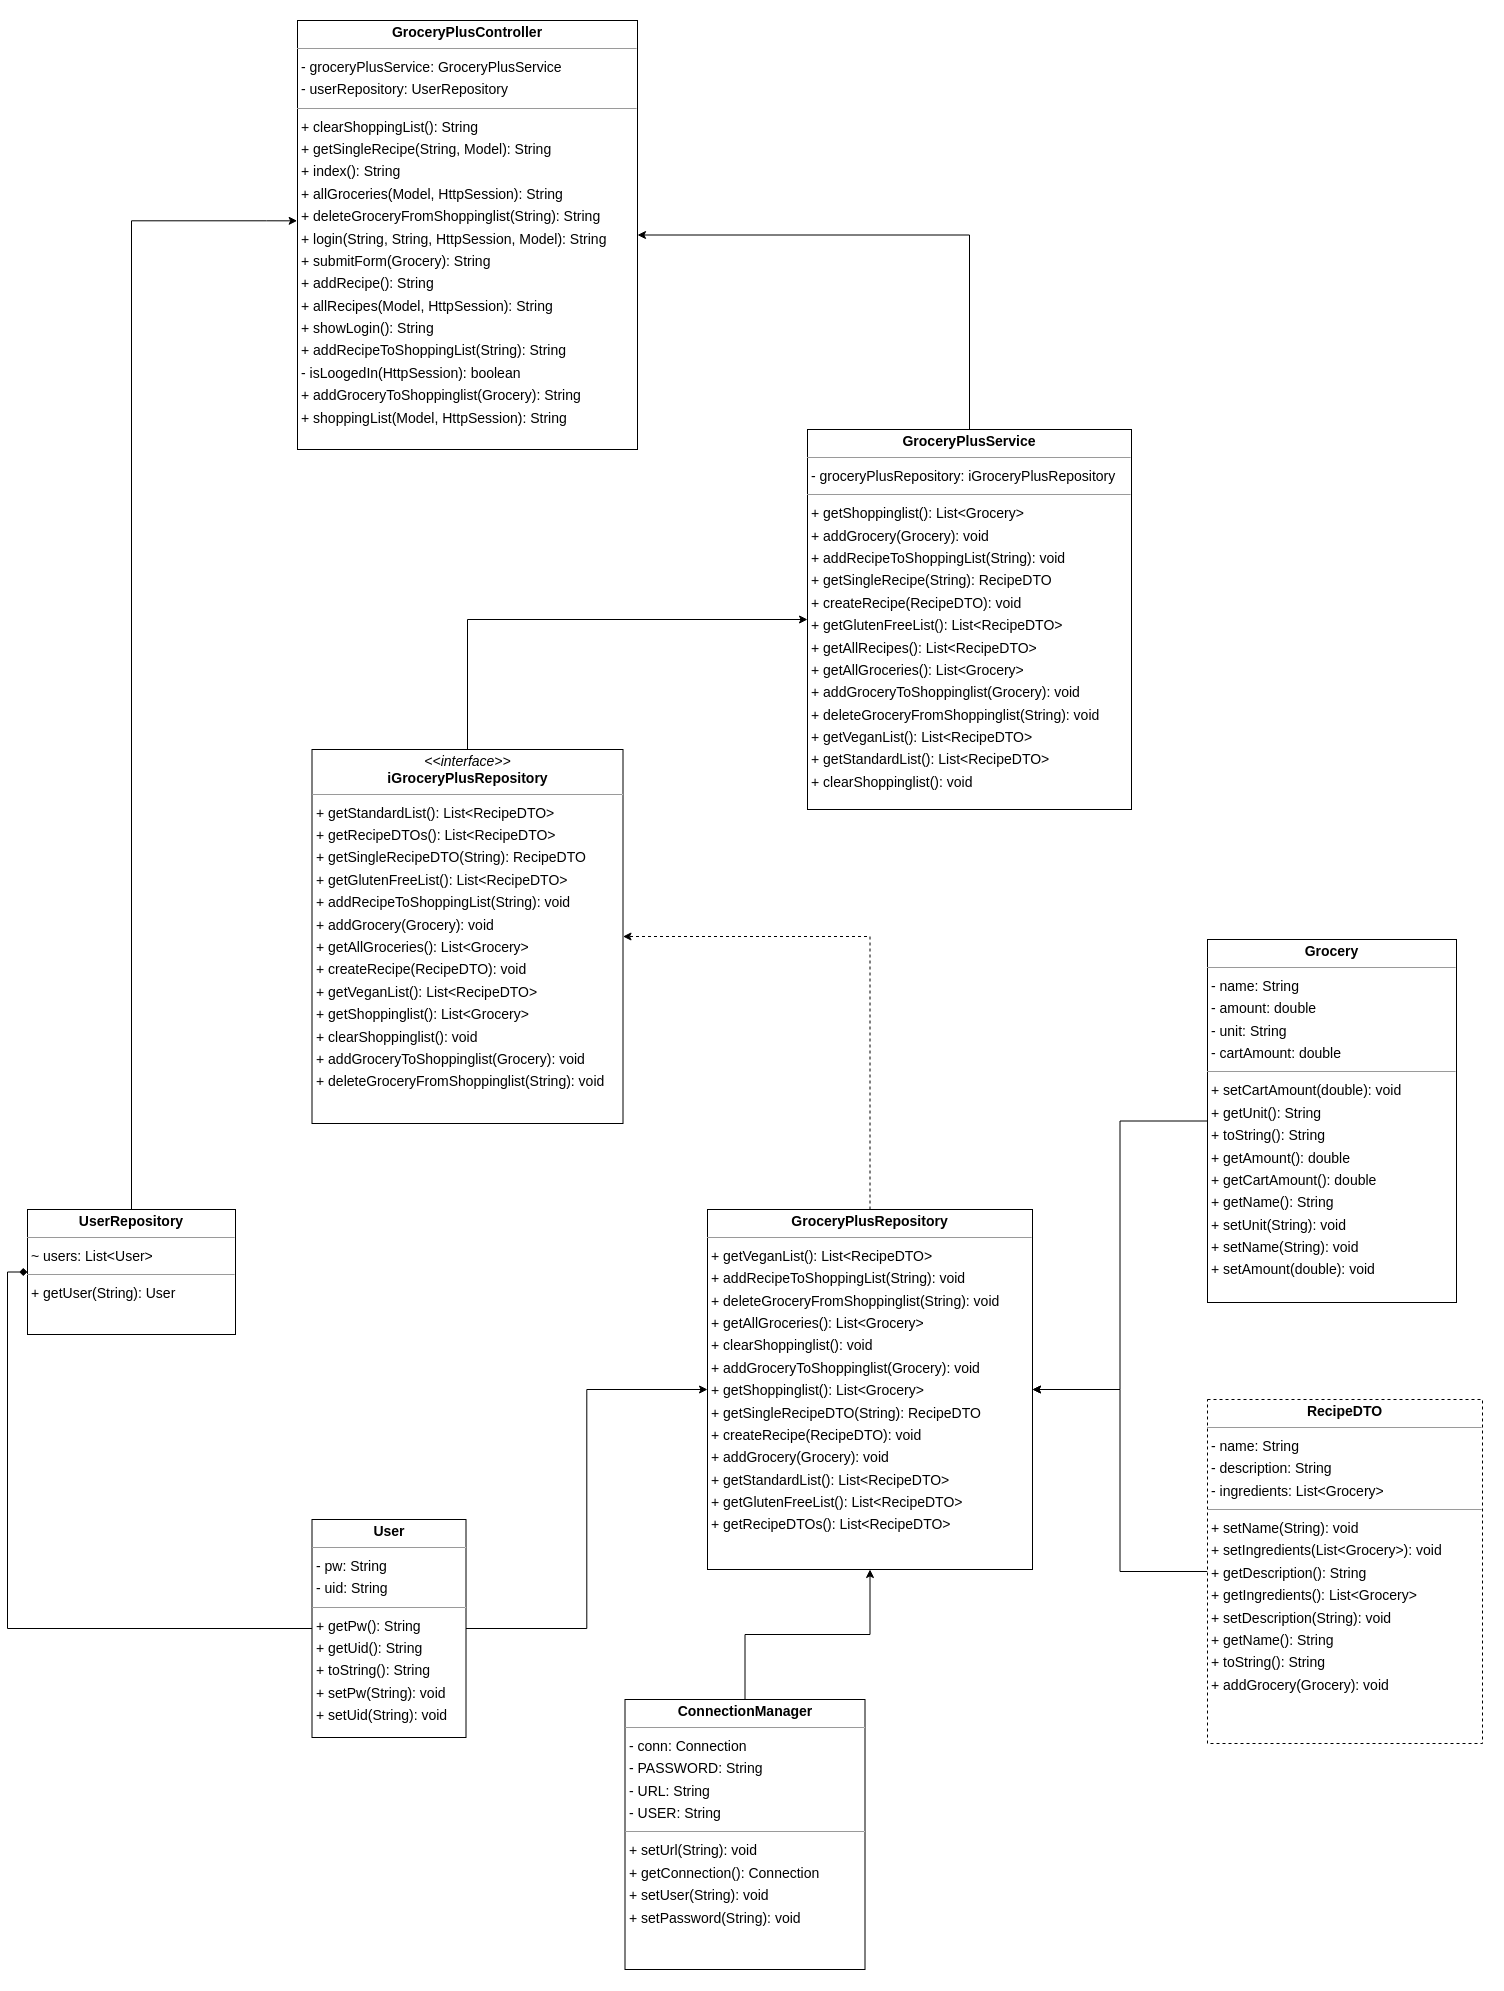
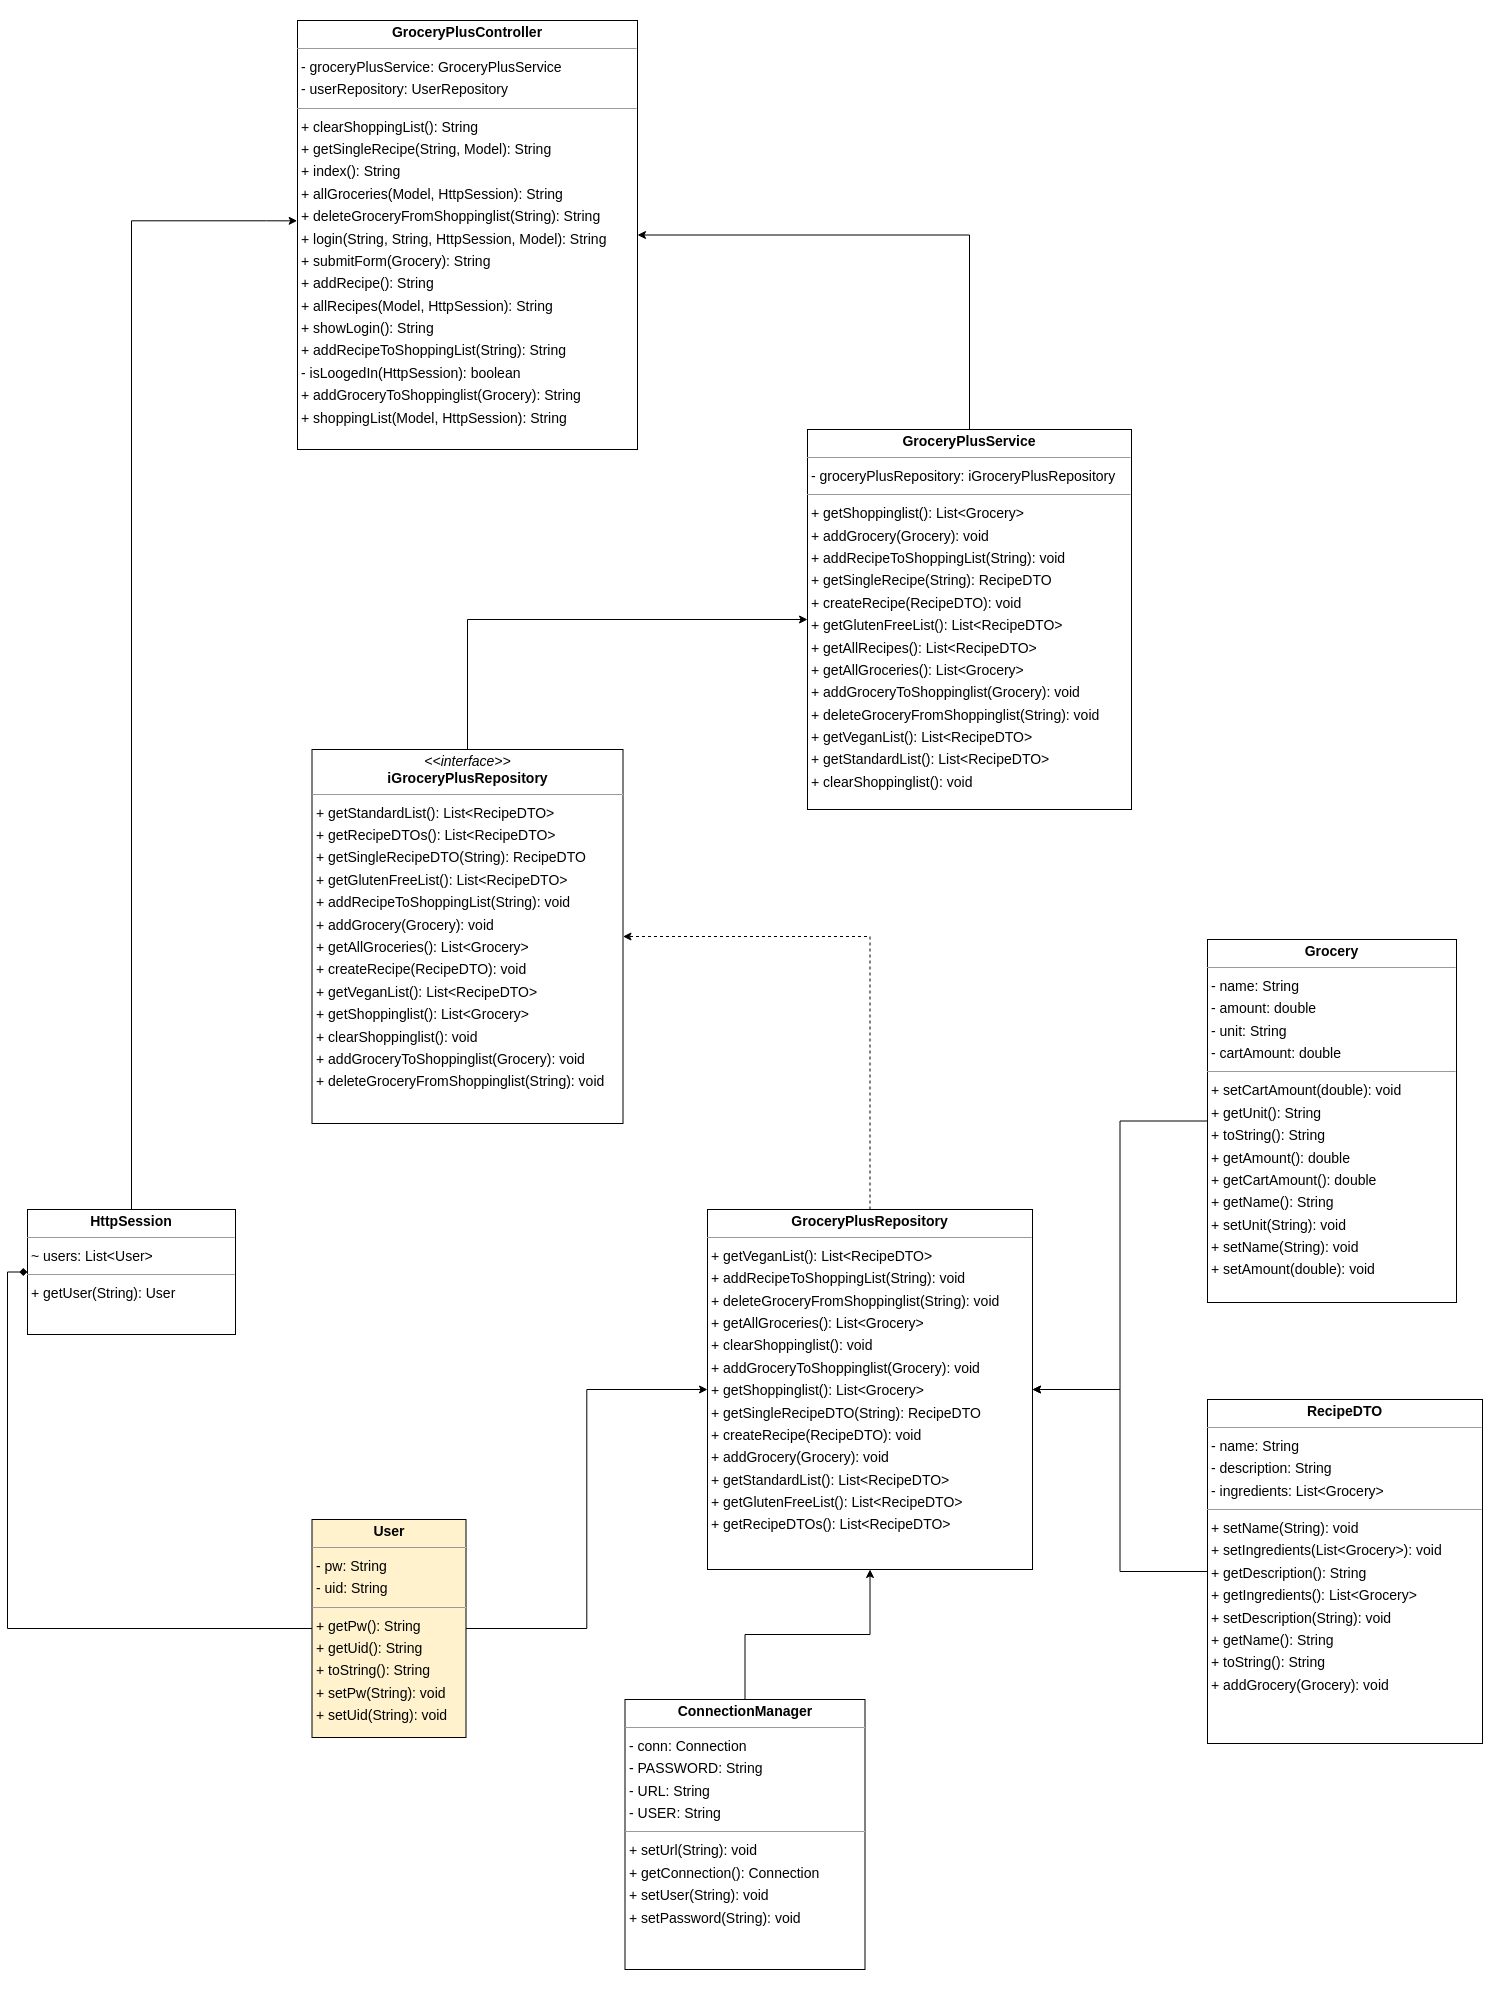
node "UserRepository ~ users: List<User> + getUser(String): User": label "UserRepository ~ users: List<User> + getUser(String): User" -> "HttpSession ~ users: List<User> + getUser(String): User"
node "RecipeDTO - name: String - description: String - ingredients: List<Grocery> + setName(String): void + setIngredients(List<Grocery>): void + getDescription(): String + getIngredients(): List<Grocery> + setDescription(String): void + getName(): String + toString(): String + addGrocery(Grocery): void": style dashed -> solid
node "User - pw: String - uid: String + getPw(): String + getUid(): String + toString(): String + setPw(String): void + setUid(String): void": fillcolor #ffffff -> #fff2cc
